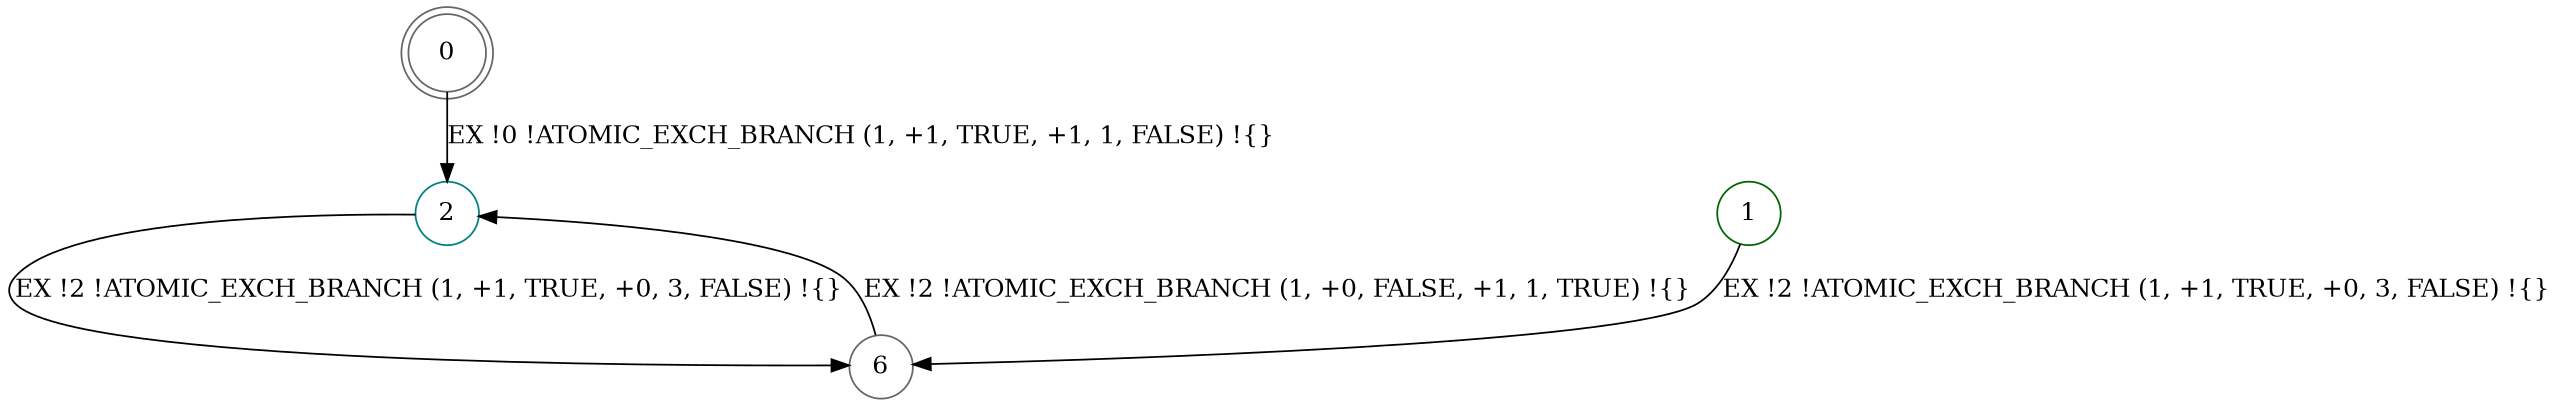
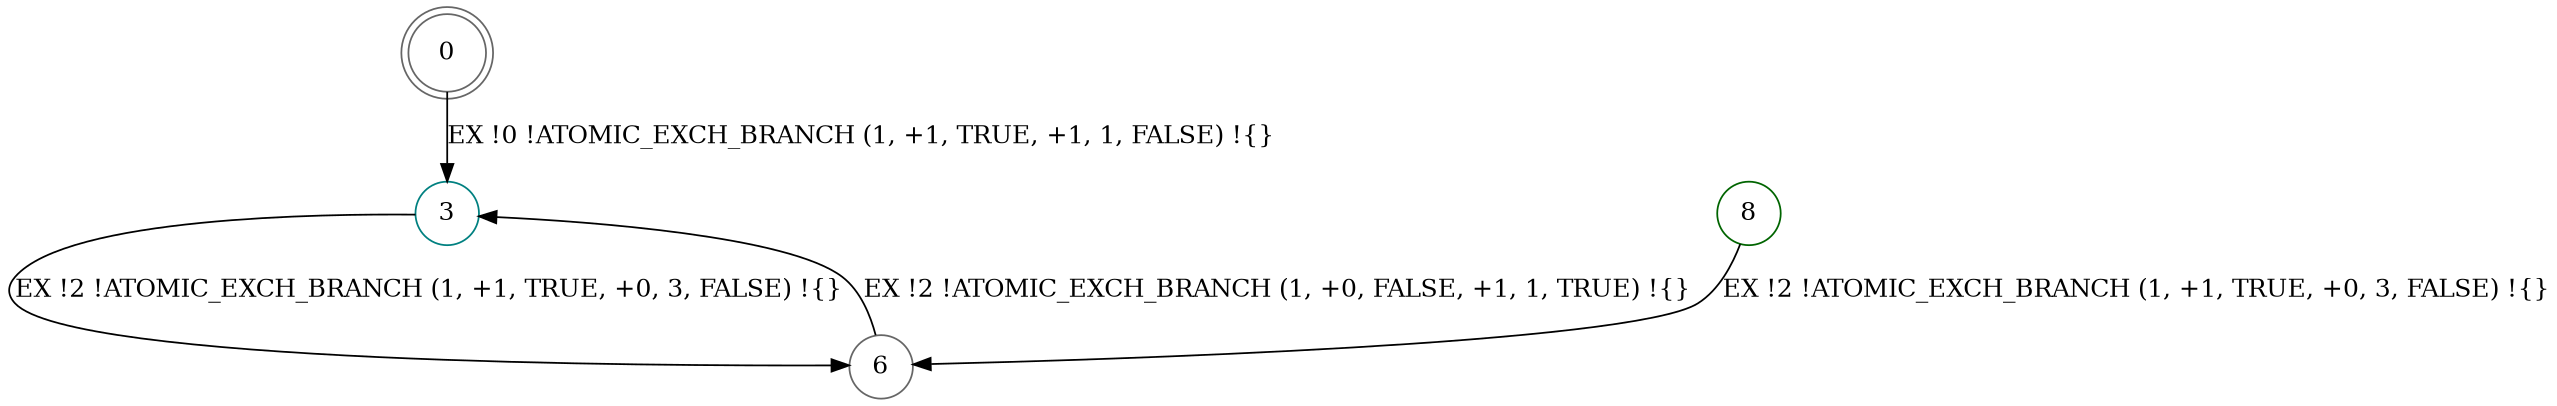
node "2": label "2" -> "3"
node "1": label "1" -> "8"
